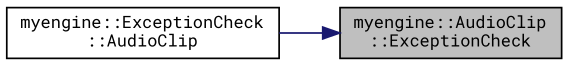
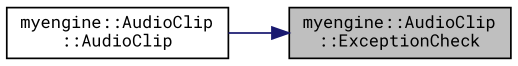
node "myengine::ExceptionCheck ::AudioClip": label "myengine::ExceptionCheck ::AudioClip" -> "myengine::AudioClip ::AudioClip"
